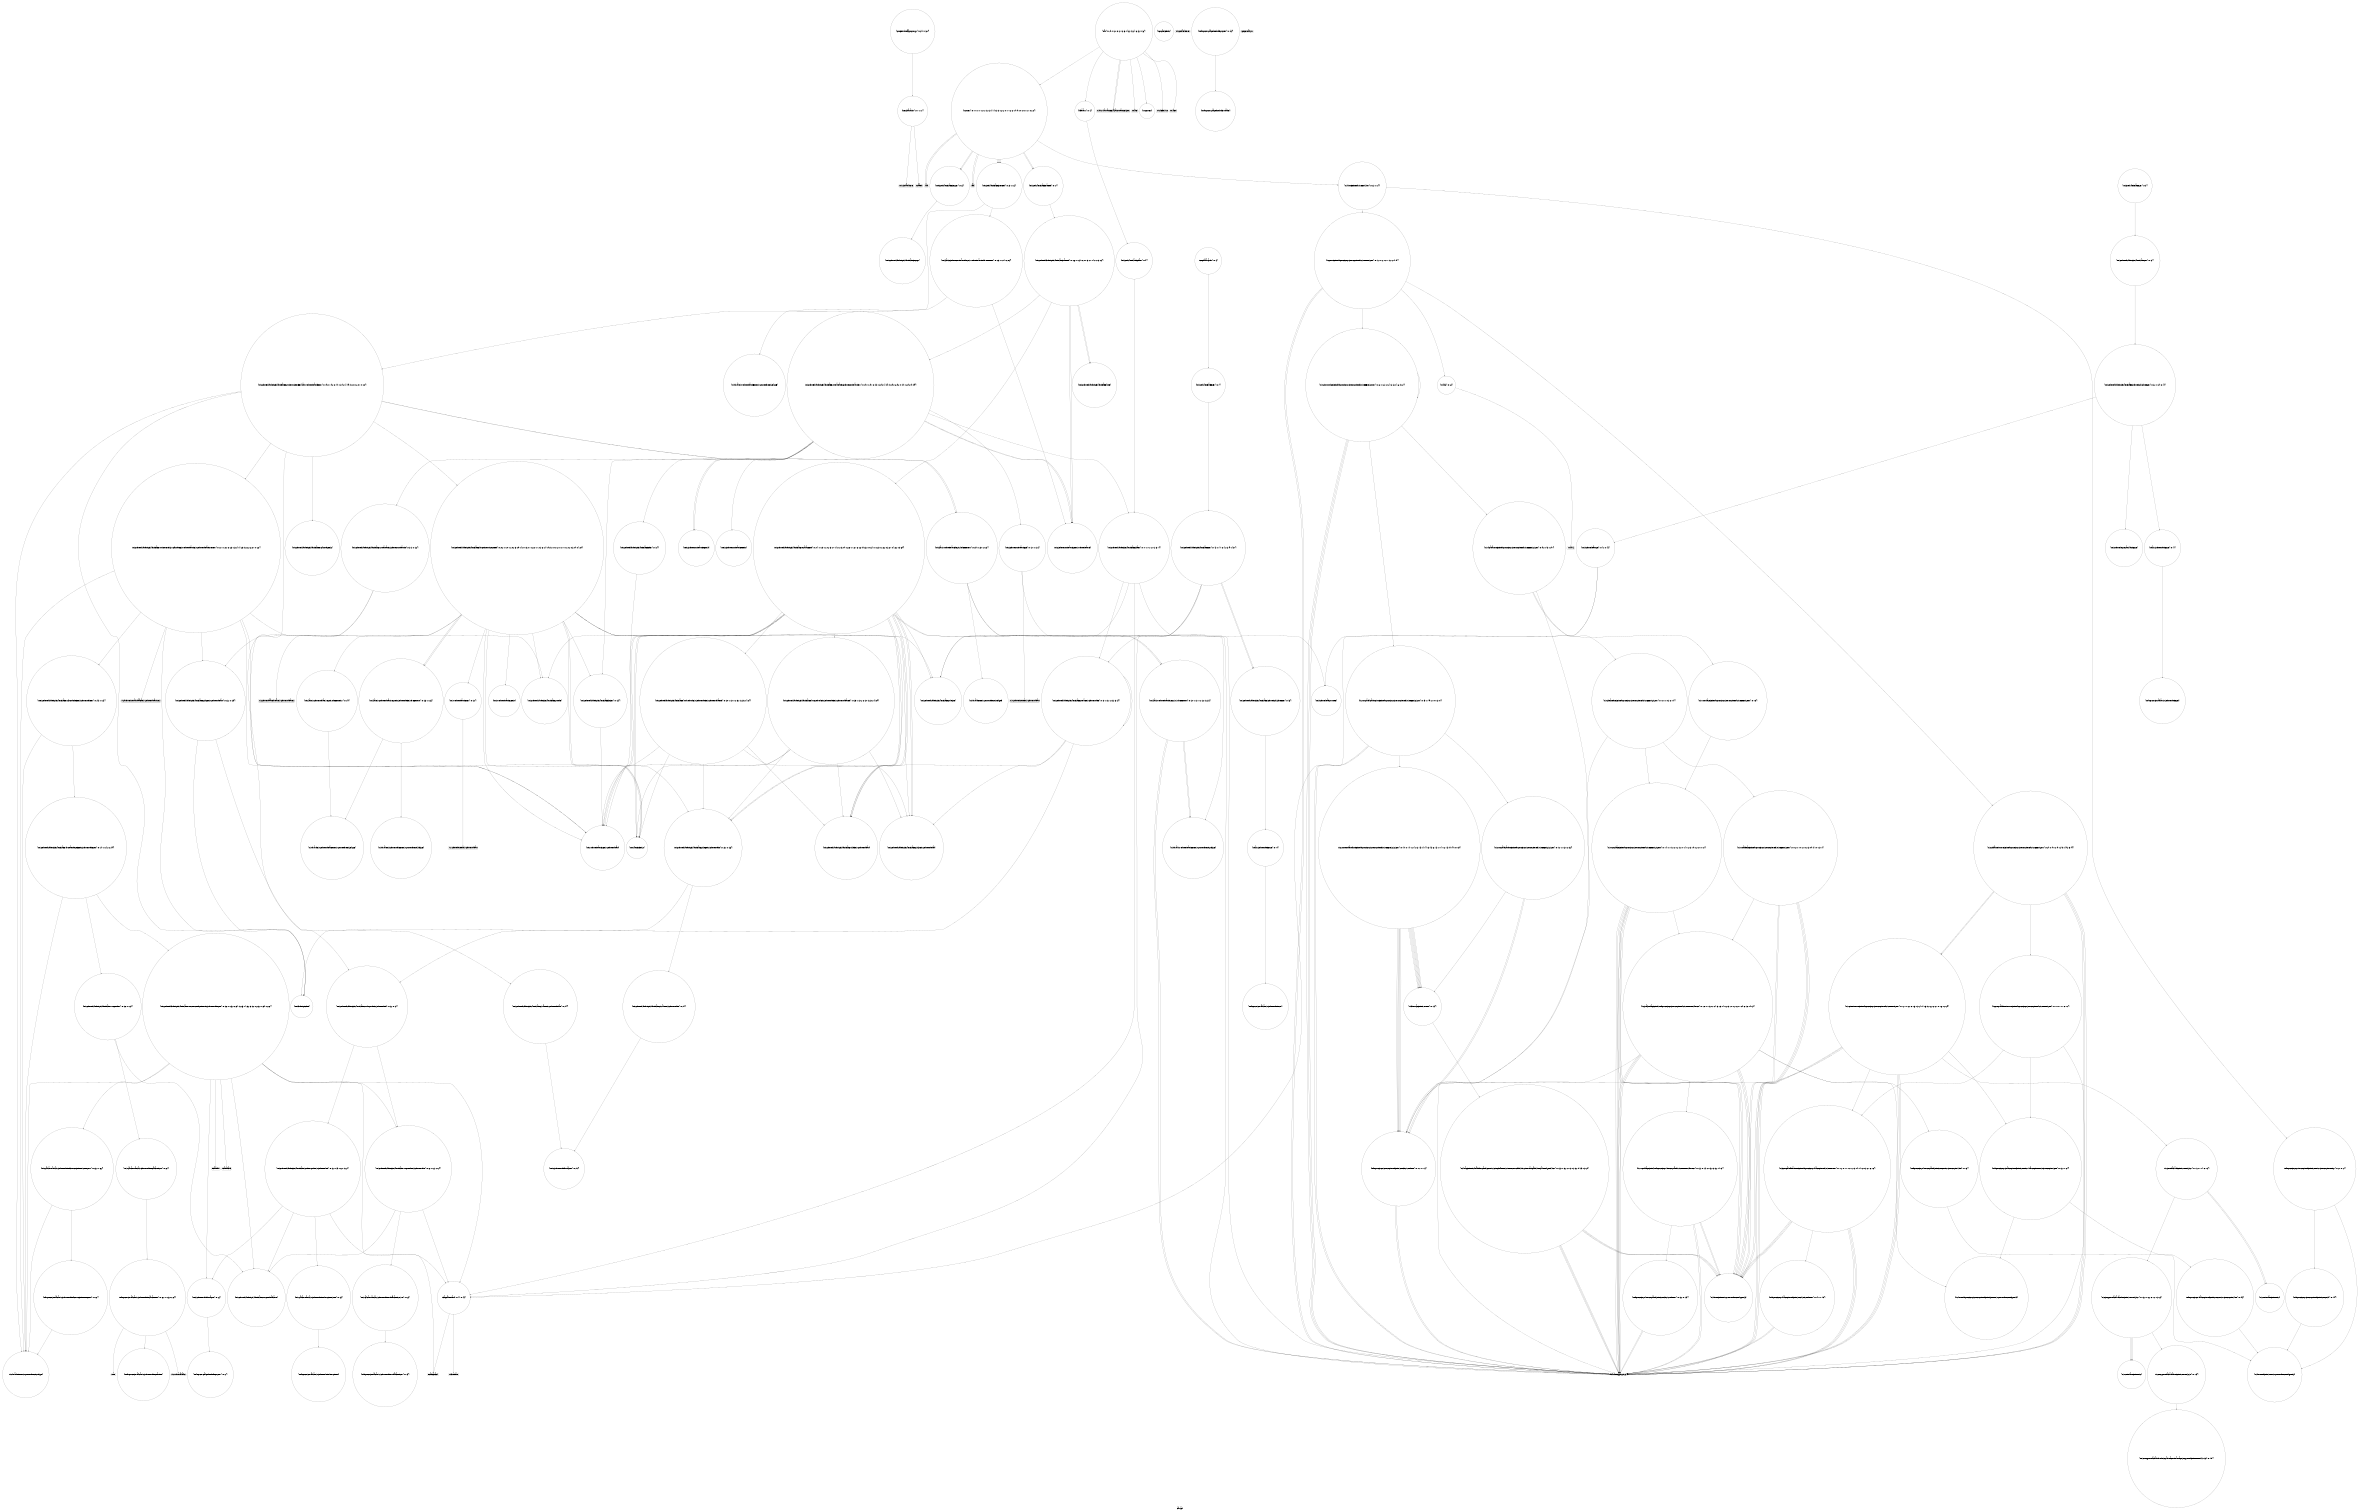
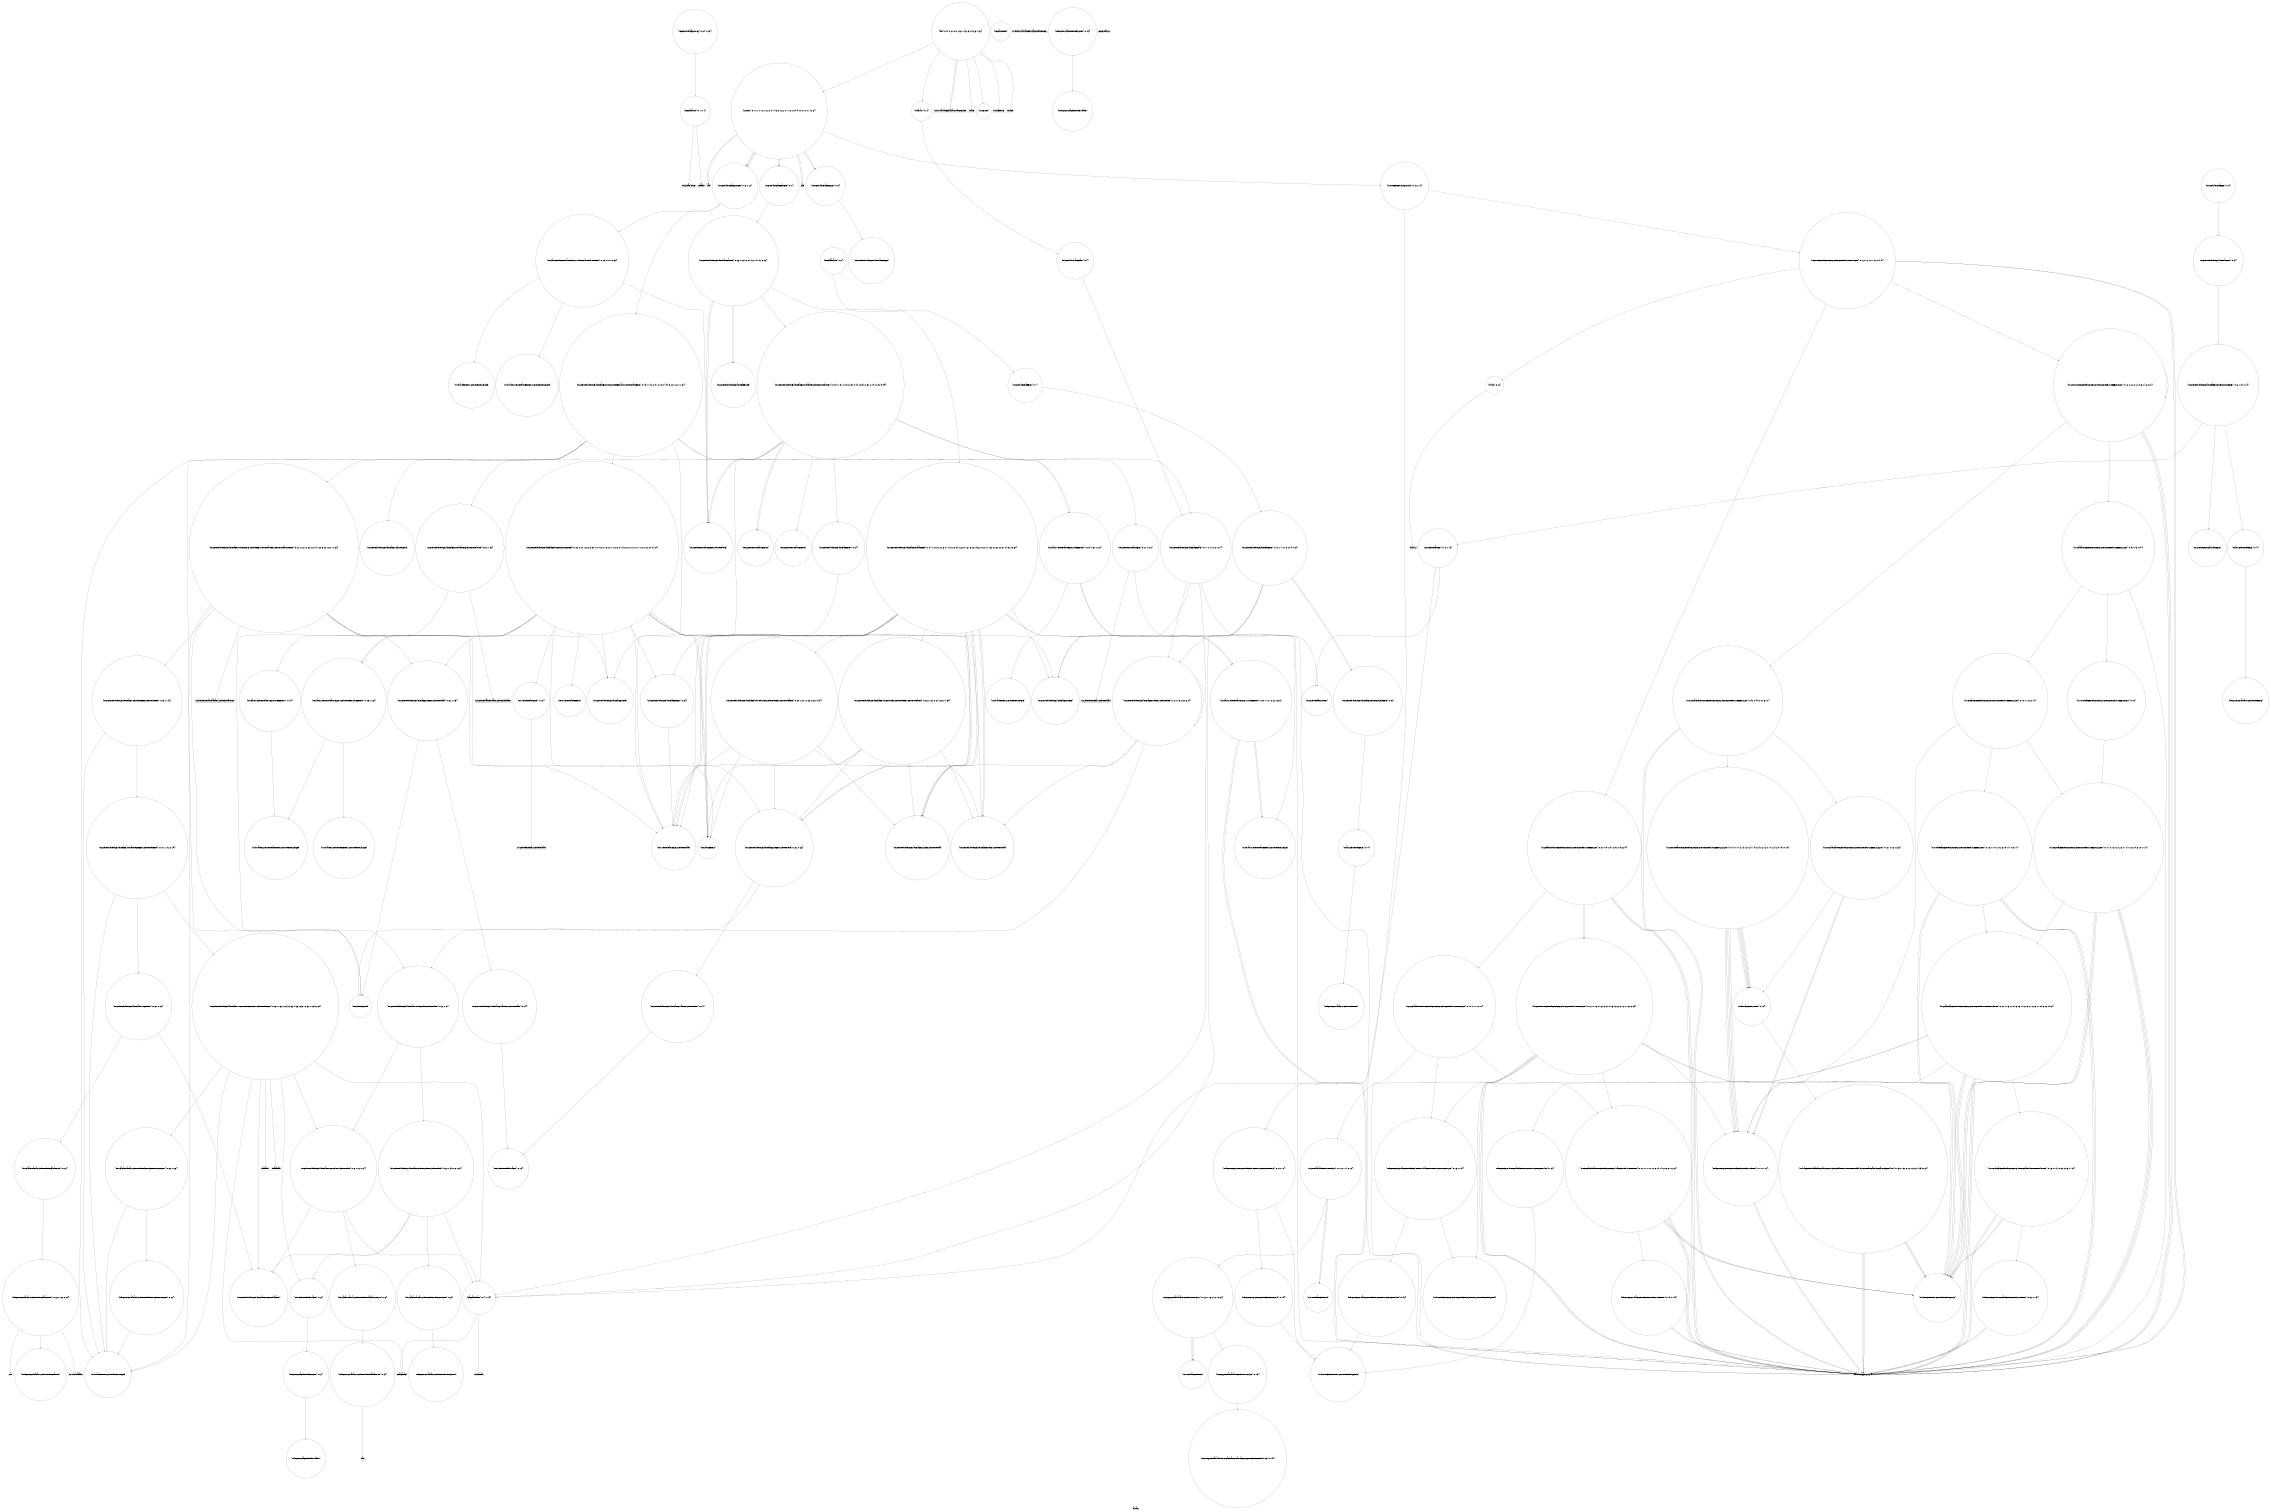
node "_ZSt4endlIcSt11char_traitsIcEERSt13basic_ostreamIT_T0_ES6_": added
node "_ZNSt8ios_base4InitD1Ev": removed
node "{_ZSt7forwardIRbEOT_RNSt16remove_referenceIS1_E4typeE}": added
node "{_ZN9__gnu_cxx16__aligned_membufIiE7_M_addrEv}": added
node "_ZdlPv": added
